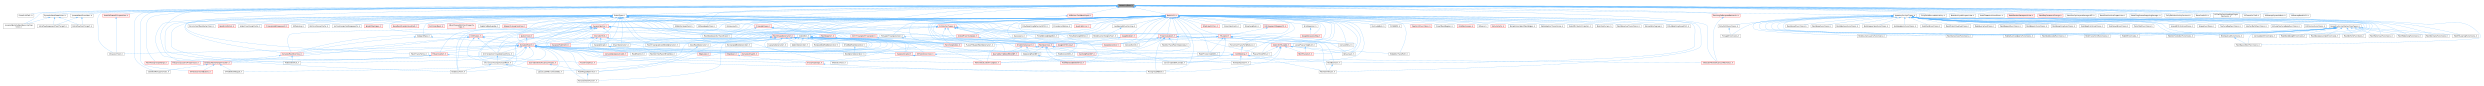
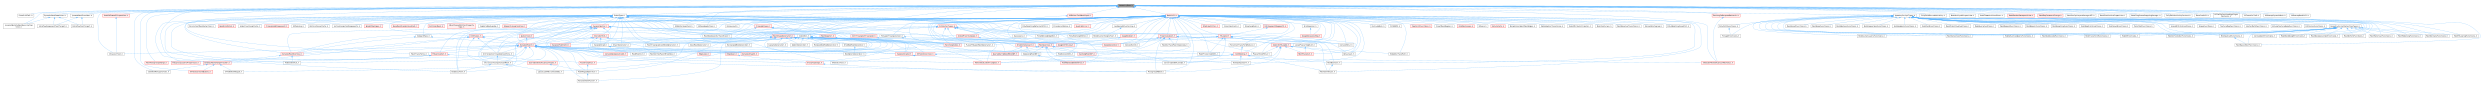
edge "MeshRegionOperator.h" -> "DiscMeshGenerator.h": now "MeshRegionOperator.h" -> "FaceGroupUtil.h"
